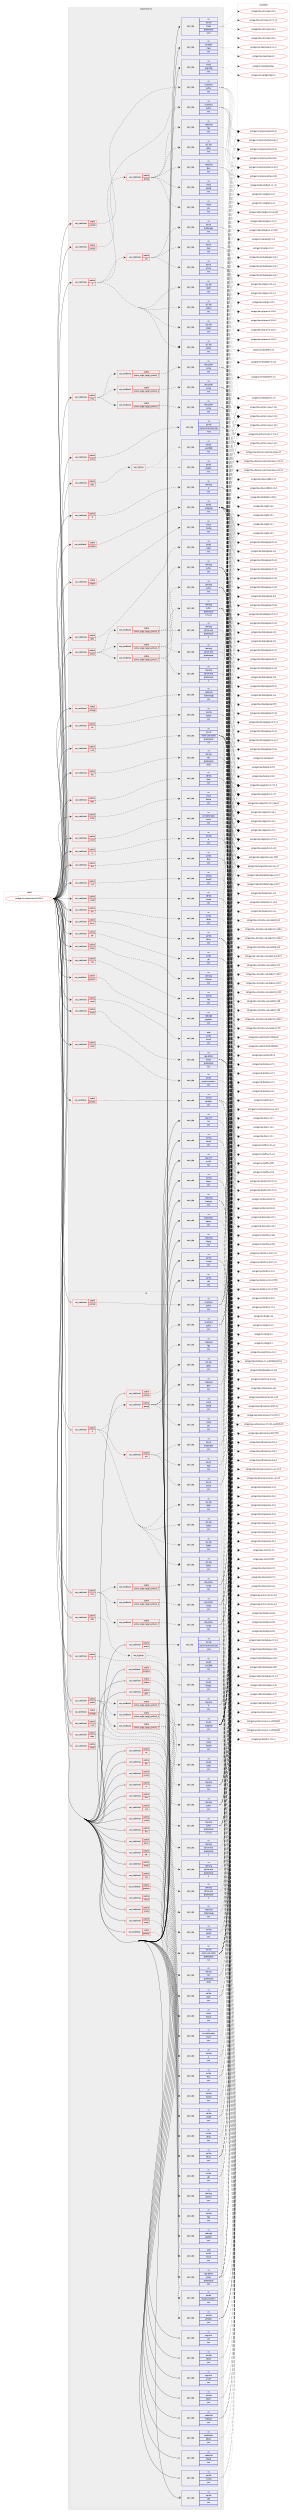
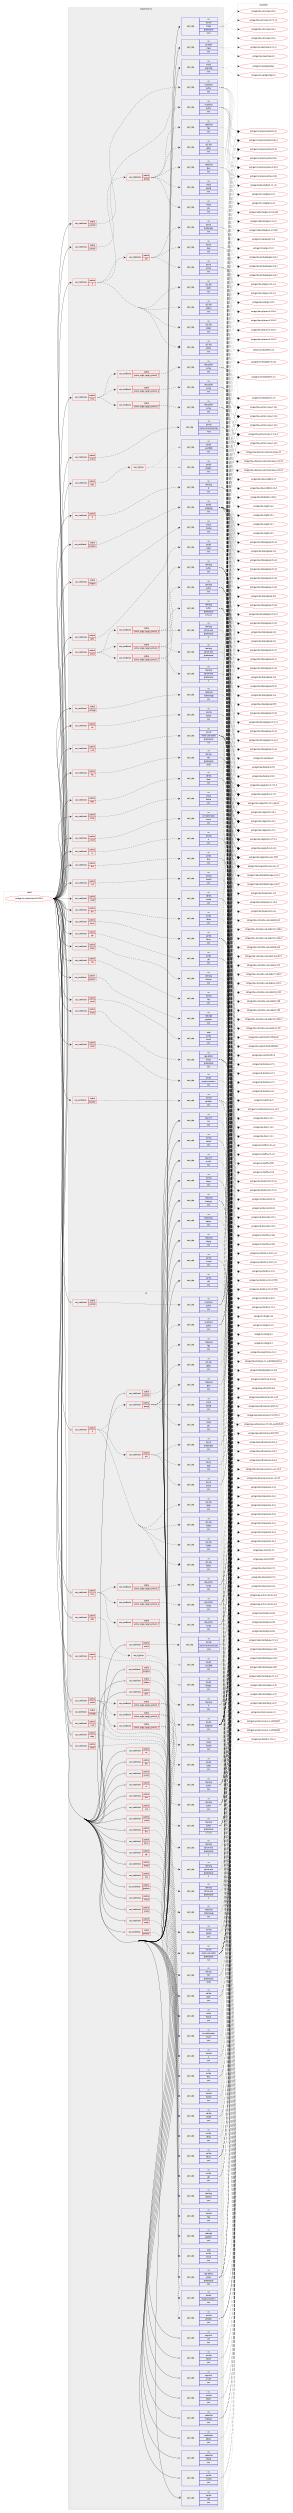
node "portage://app-editors/emacs-26.2": label "portage://app-editors/emacs-26.2" -> "portage://app-editors/tbb-26.2"
